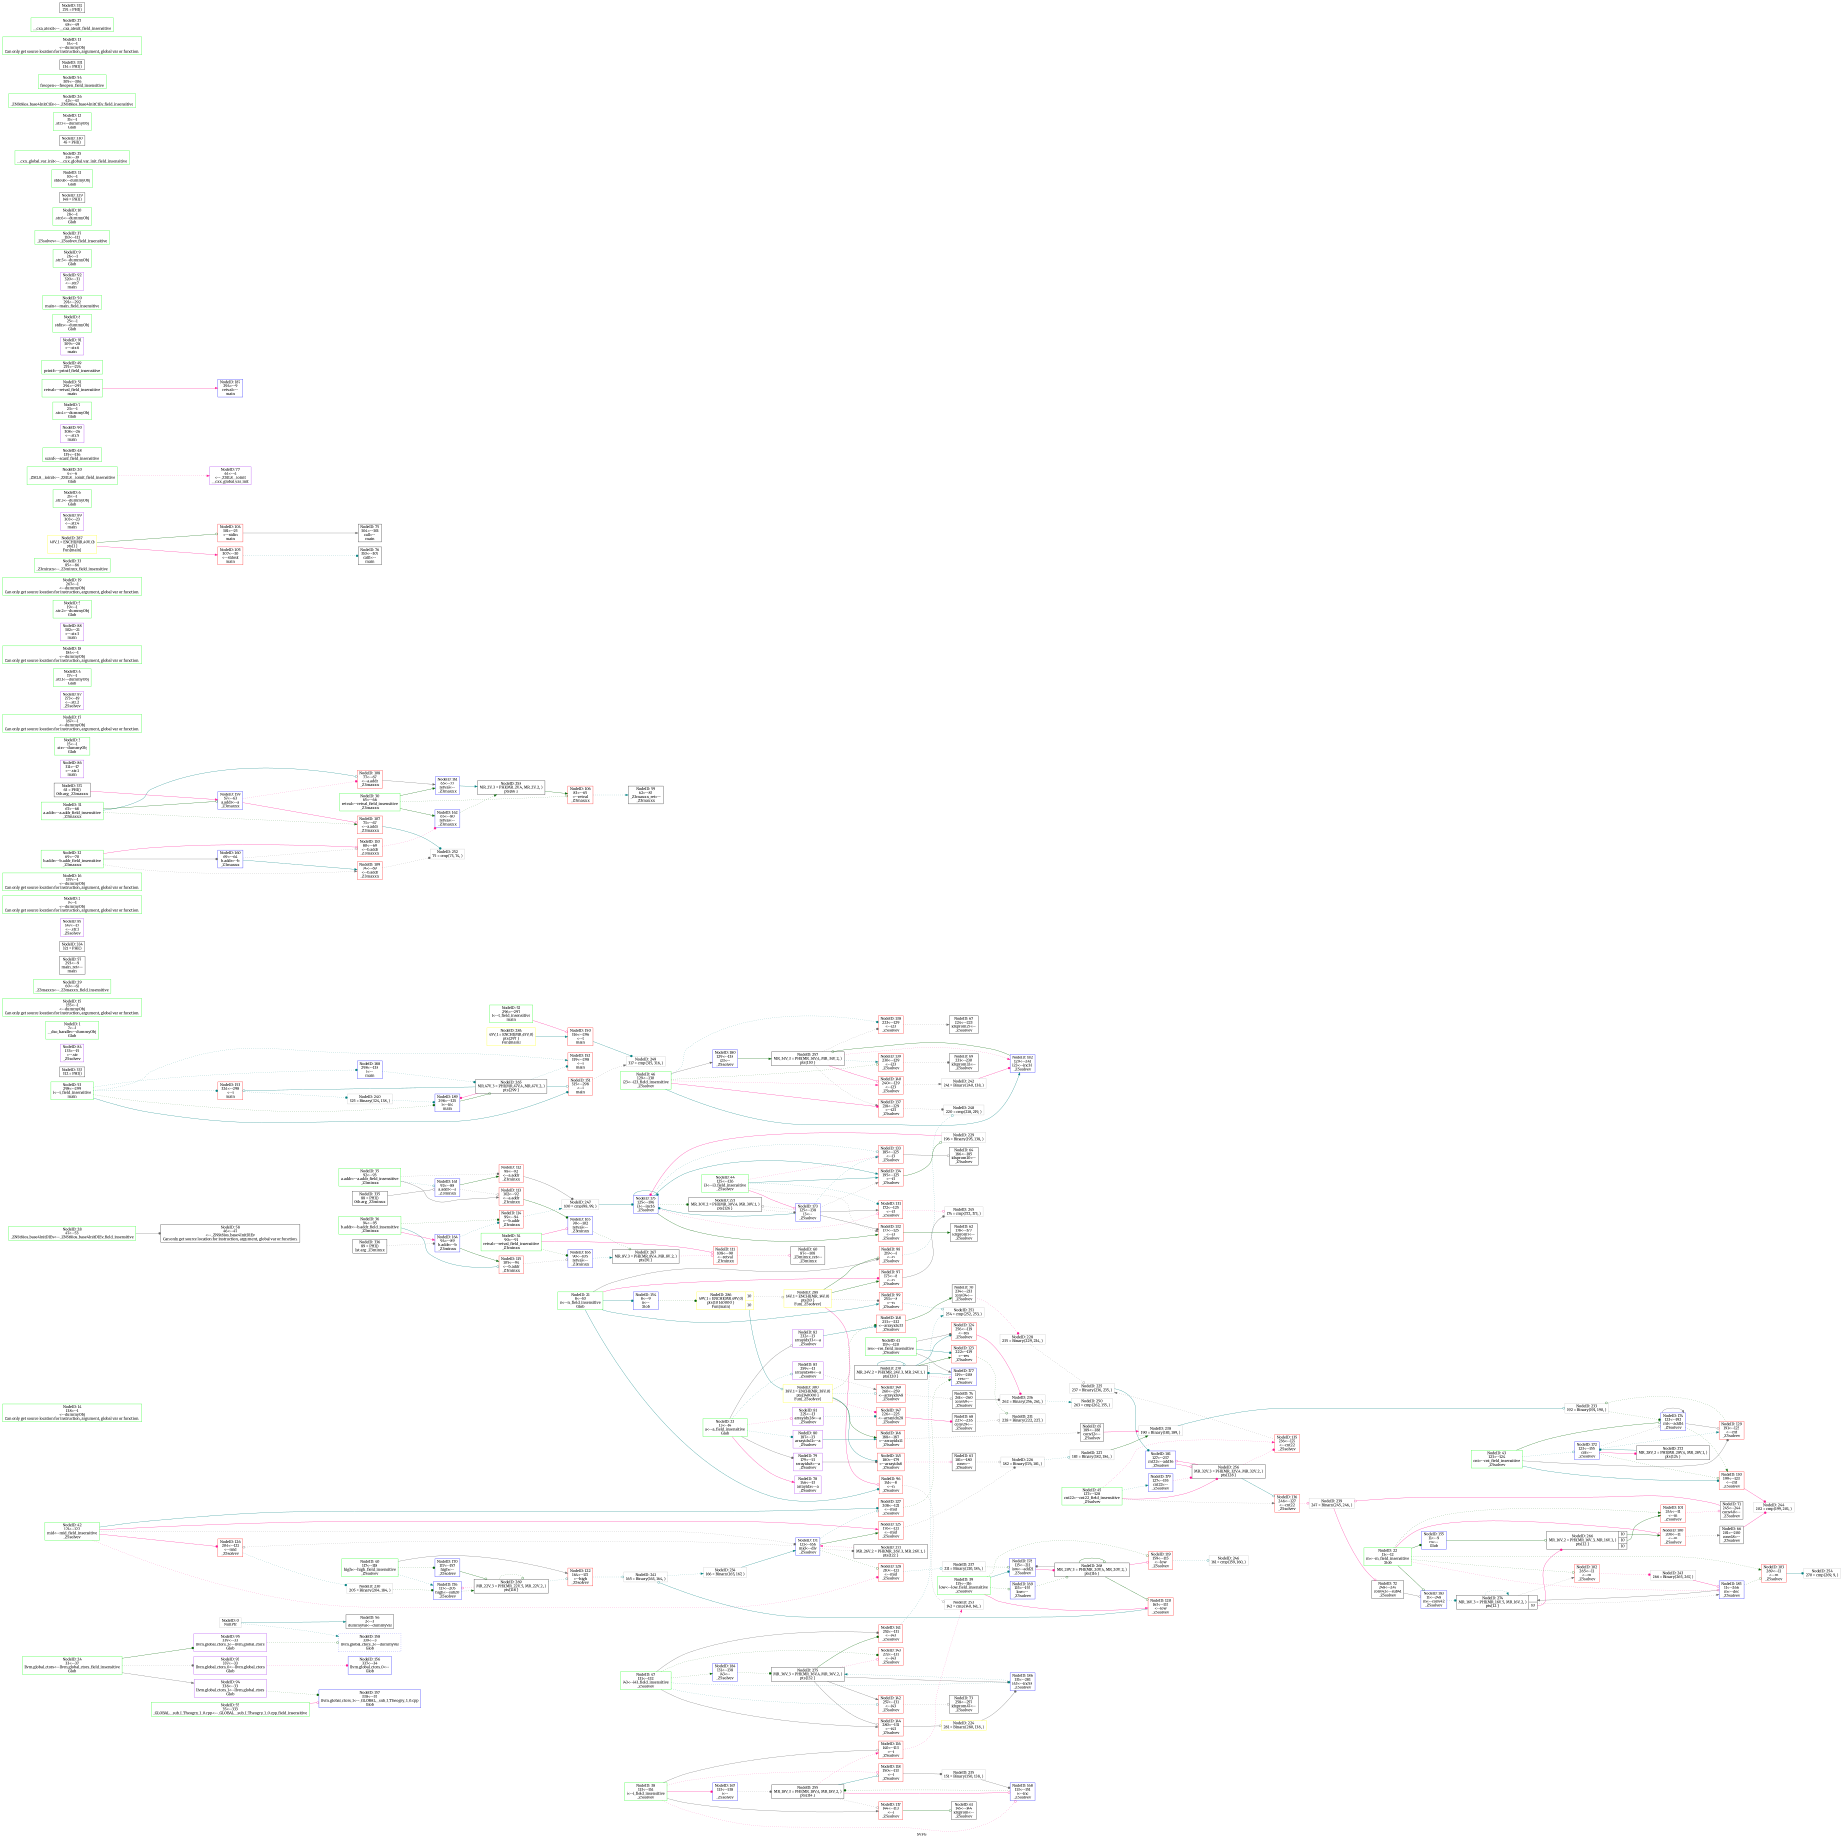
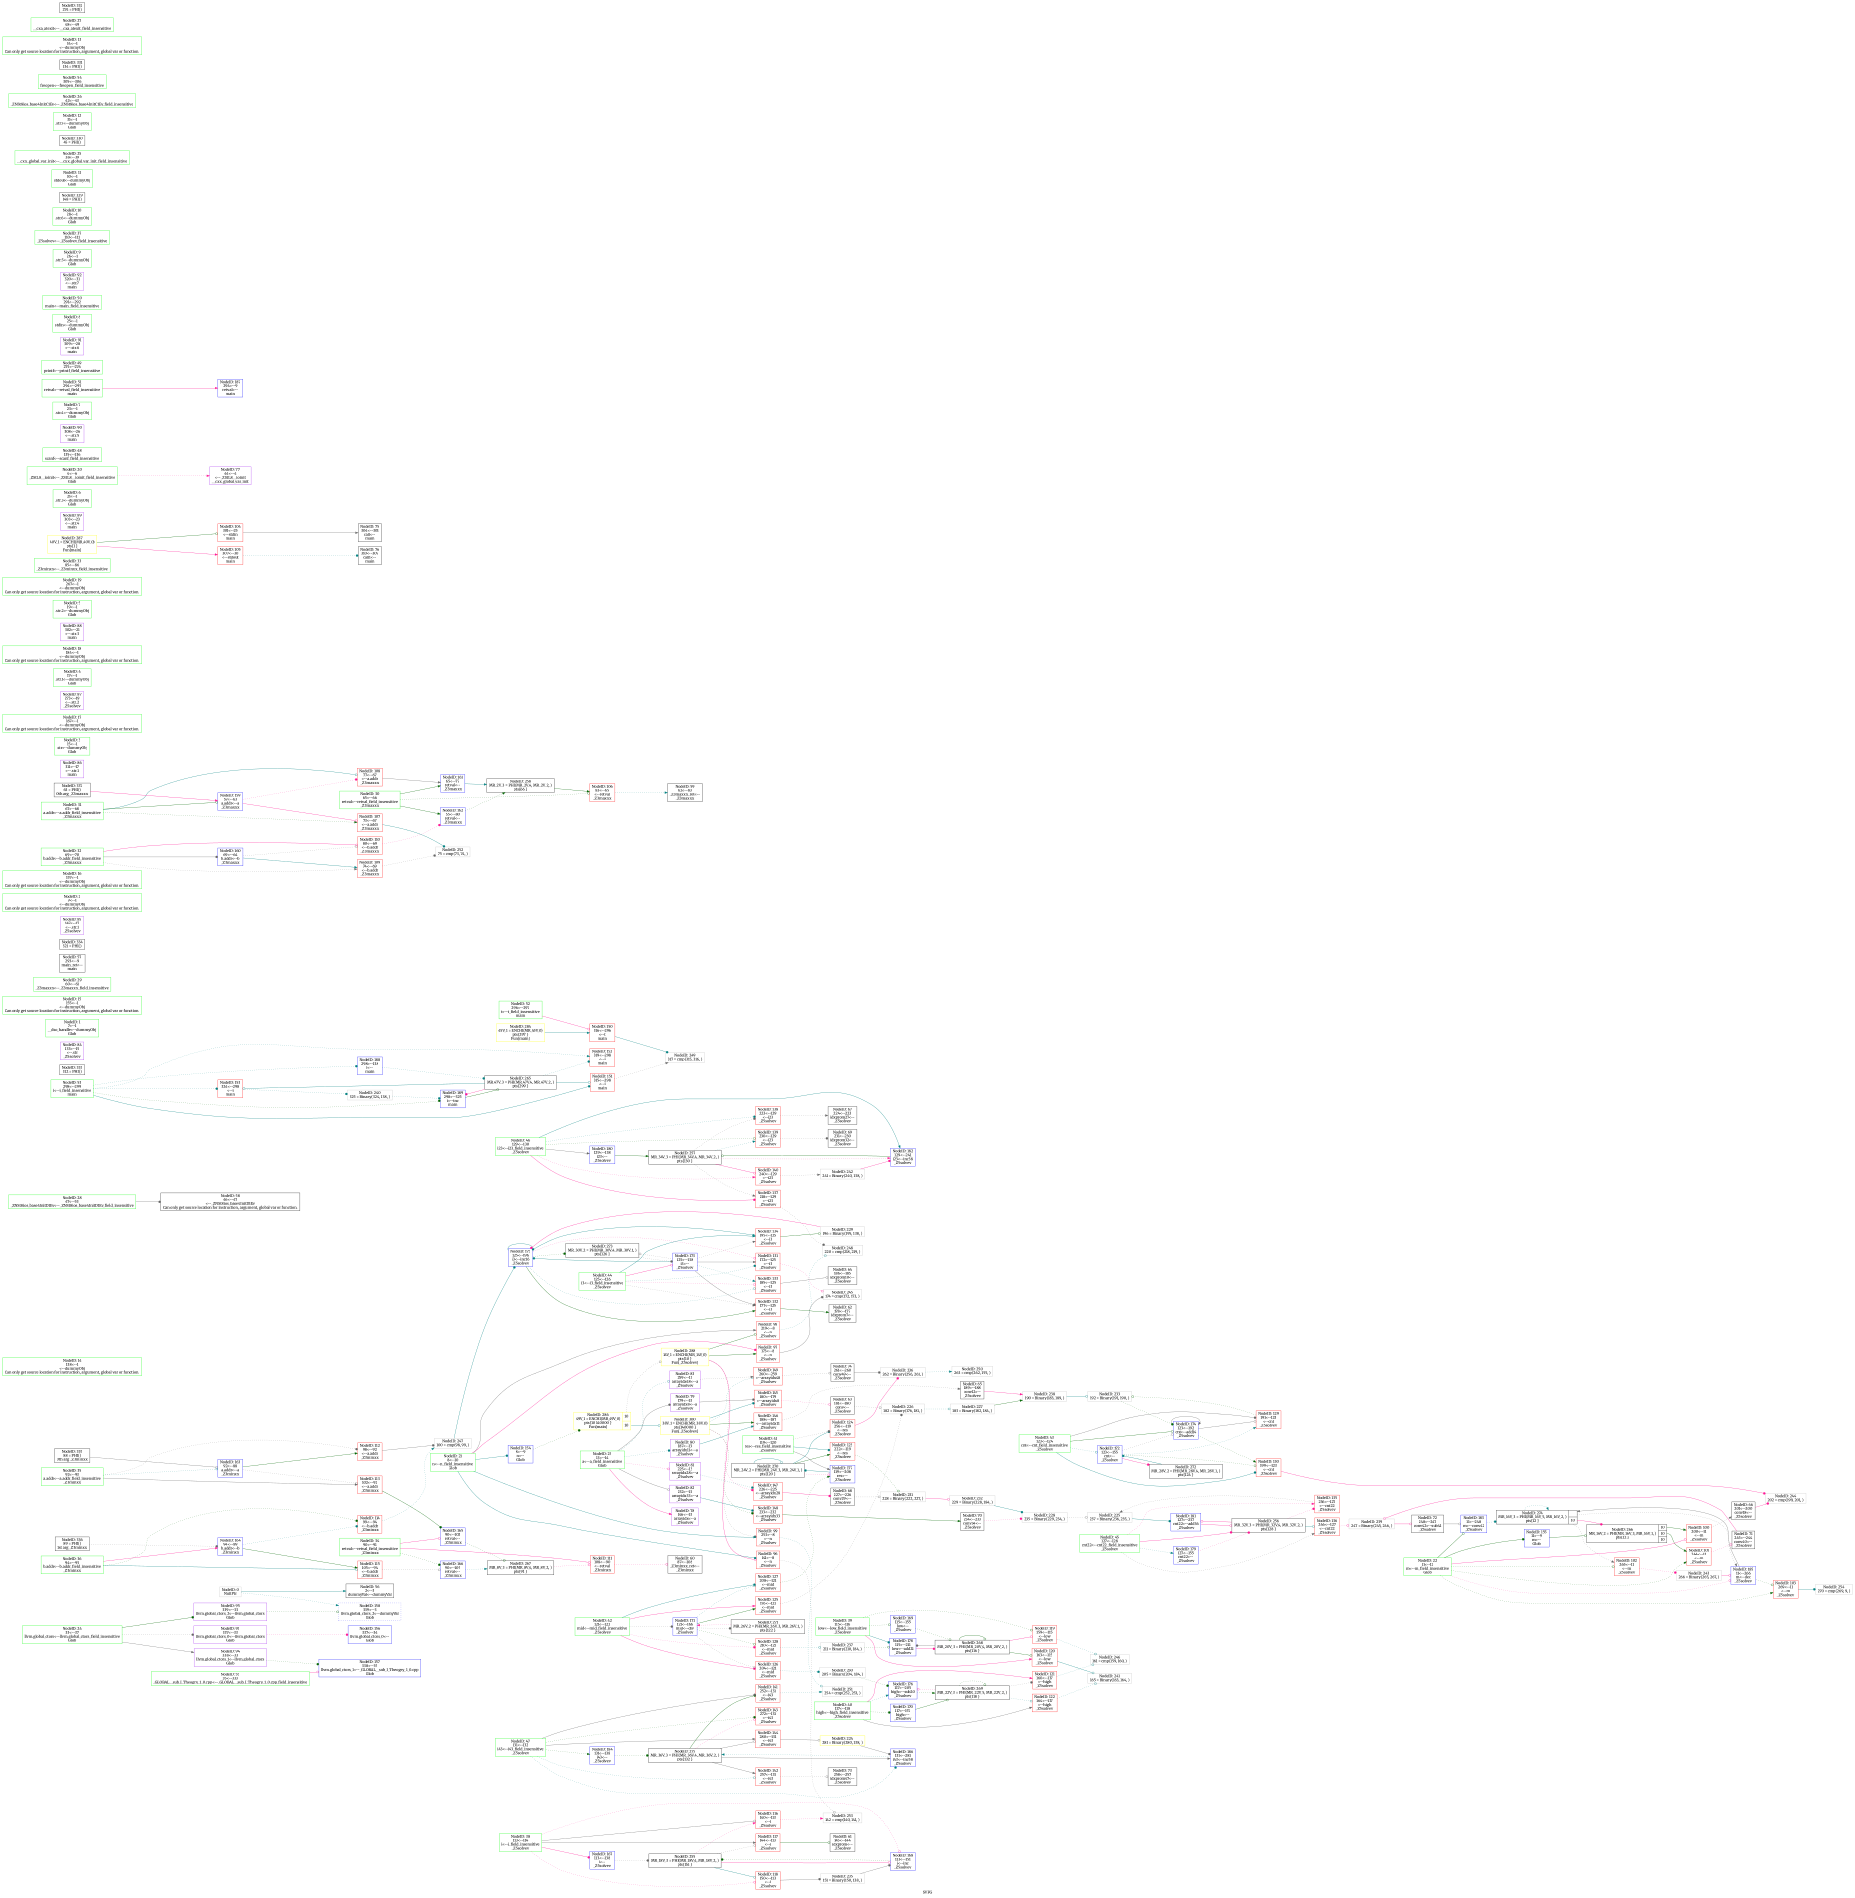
edge "NodeID: 41" -> "NodeID: 124": style solid -> dotted
node "NodeID: 232": added
node "NodeID: 234": removed
node "NodeID: 121": added
